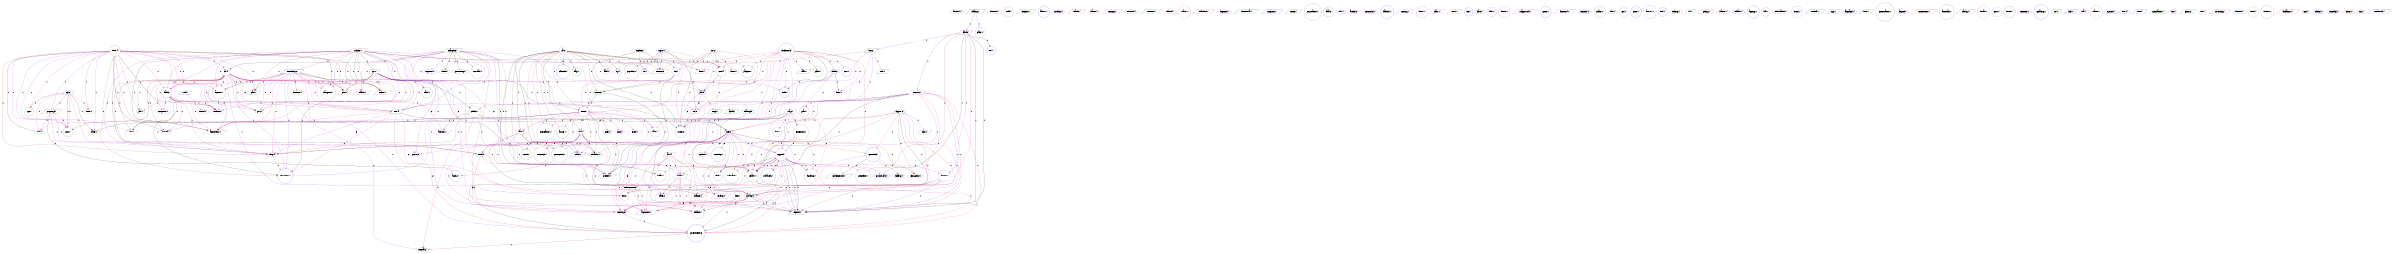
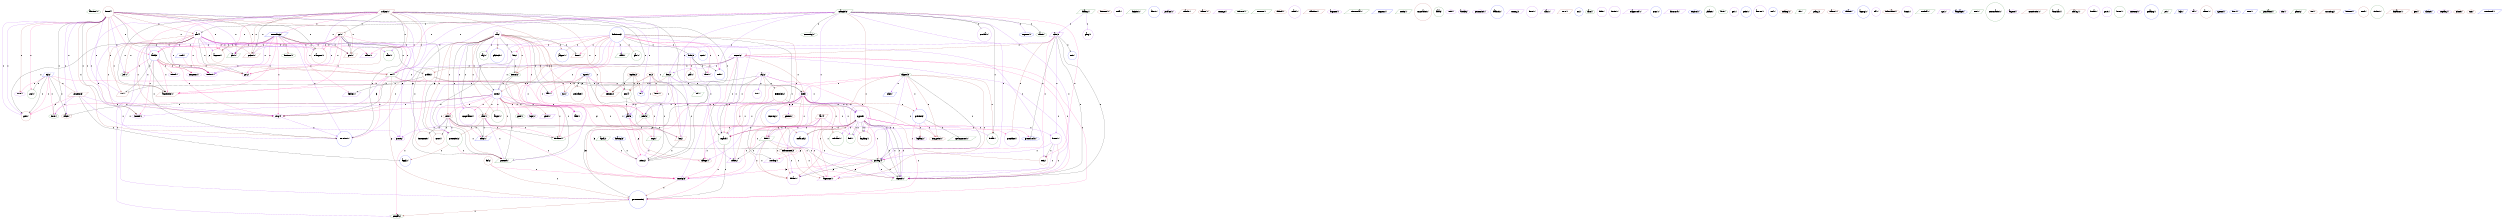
edge "escrow(2)" -> "year(1)": now "escrow(2)" -> "box(2)"
